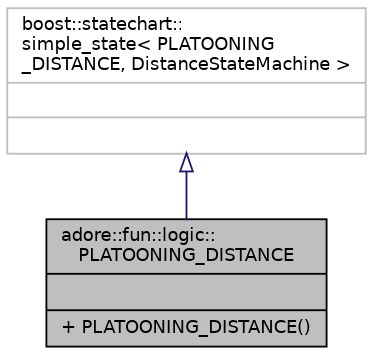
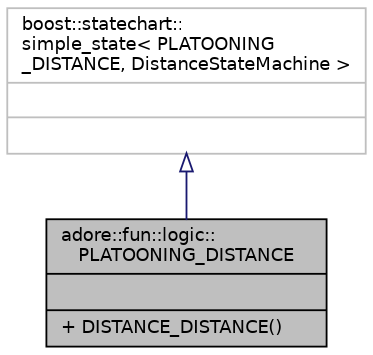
node "adore::fun::logic::": text "+ PLATOONING_DISTANCE()" -> "+ DISTANCE_DISTANCE()"
